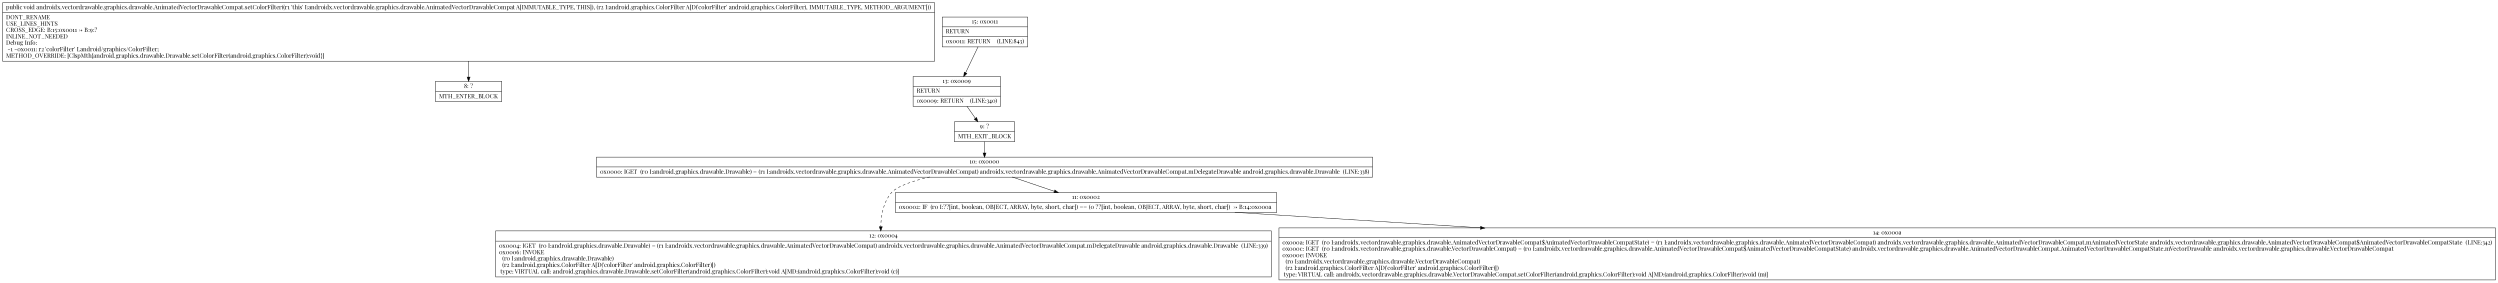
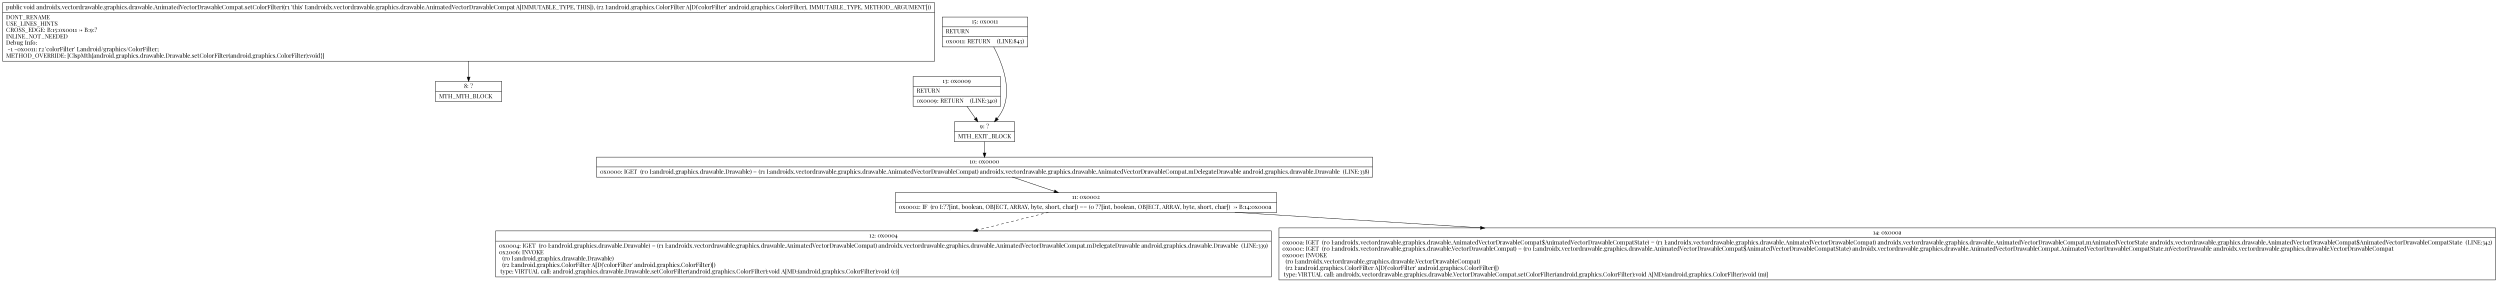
edge "15: 0x0011" -> "13: 0x0009": now "15: 0x0011" -> "9: ?"
node "8: ?": text "MTH_ENTER_BLOCK" -> "MTH_MTH_BLOCK"
edge "10: 0x0000" -> "12: 0x0004": now "11: 0x0002" -> "12: 0x0004"
node "12: 0x0004": text "0x0006: INVOKE" -> "0x2006: INVOKE"
